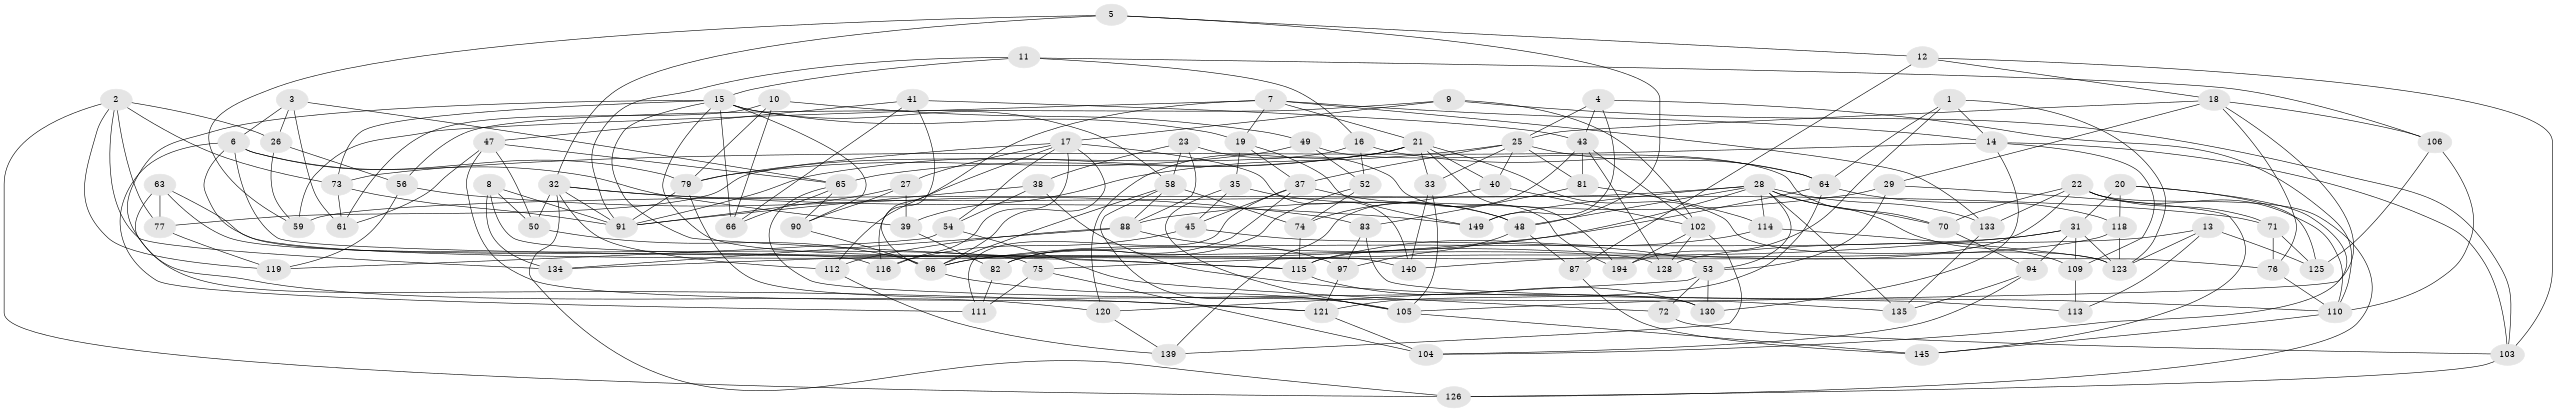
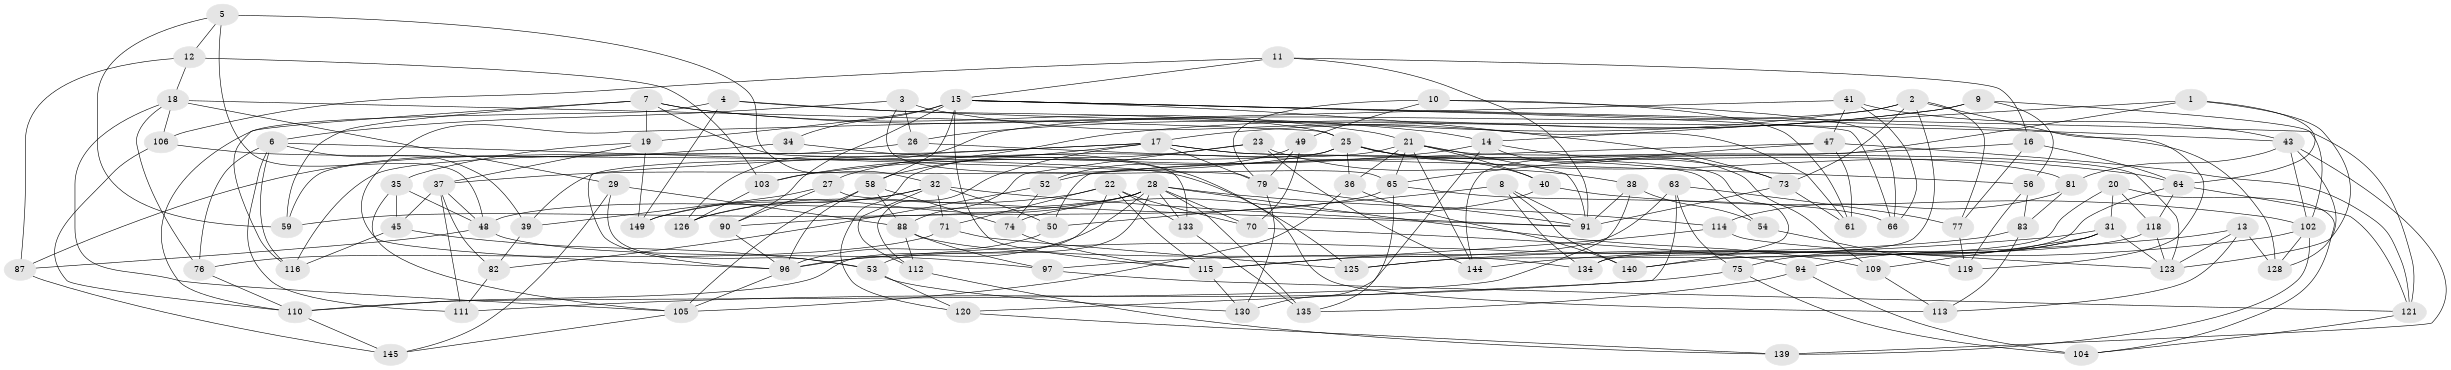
node "34": added
node "33": label "33" -> "36"
node "194": label "194" -> "144"
node "72": removed
